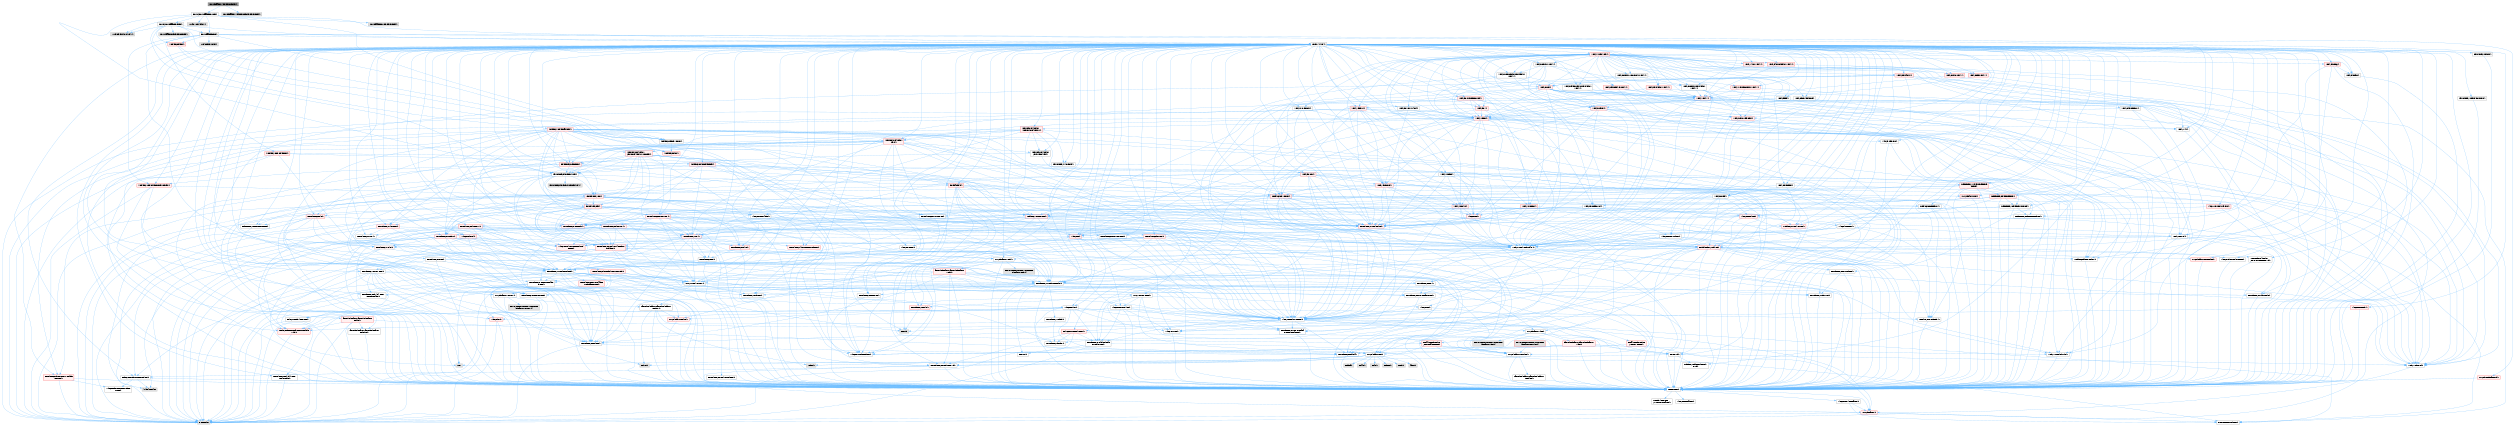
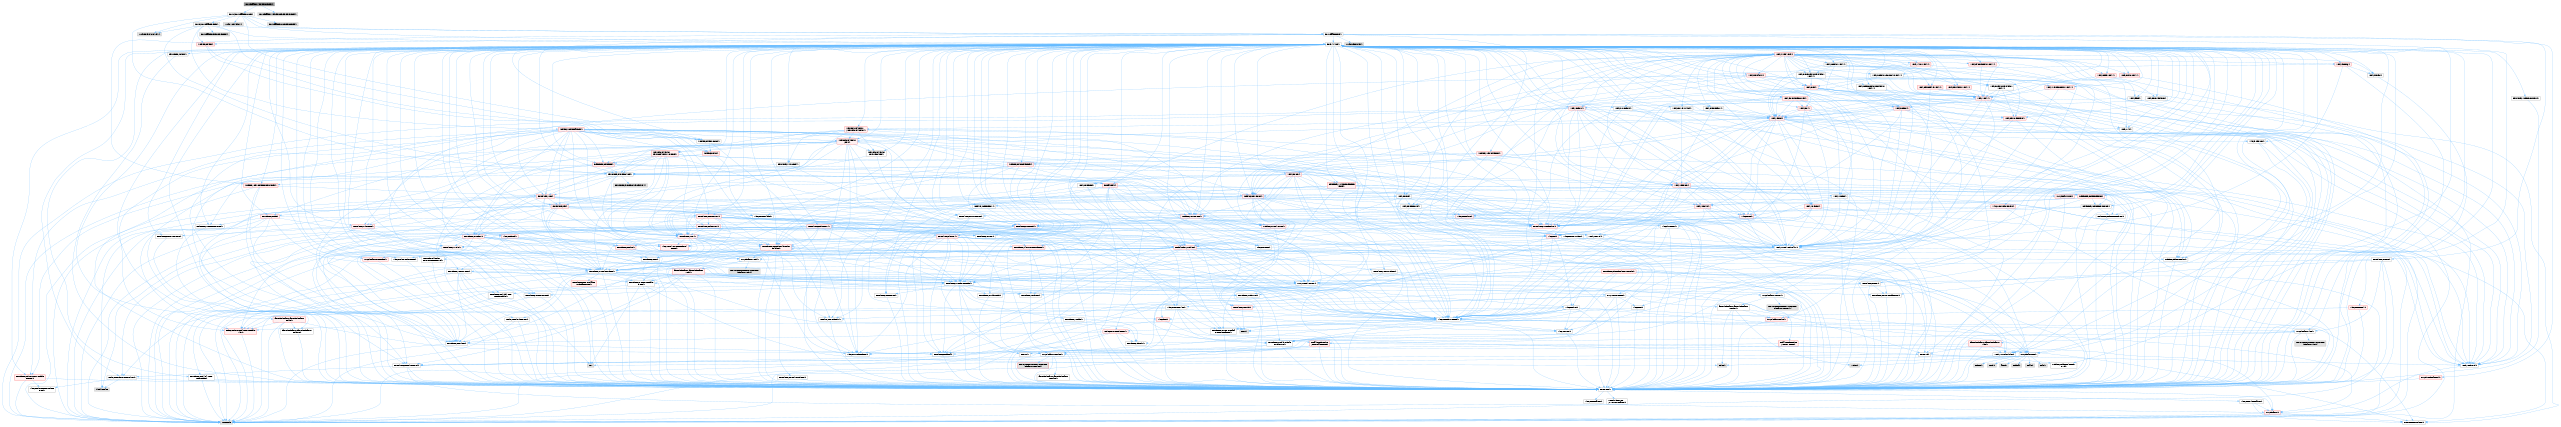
edge "Math/IntRect.h" -> "Math/Vector2D.h": reversed
edge "Templates/SharedPointer.h" -> "Templates/SharedPointerInternals.h": removed
edge "COMPILED_PLATFORM_HEADER (PlatformAtomics.h)" -> "HAL/PlatformAtomics.h": reversed
